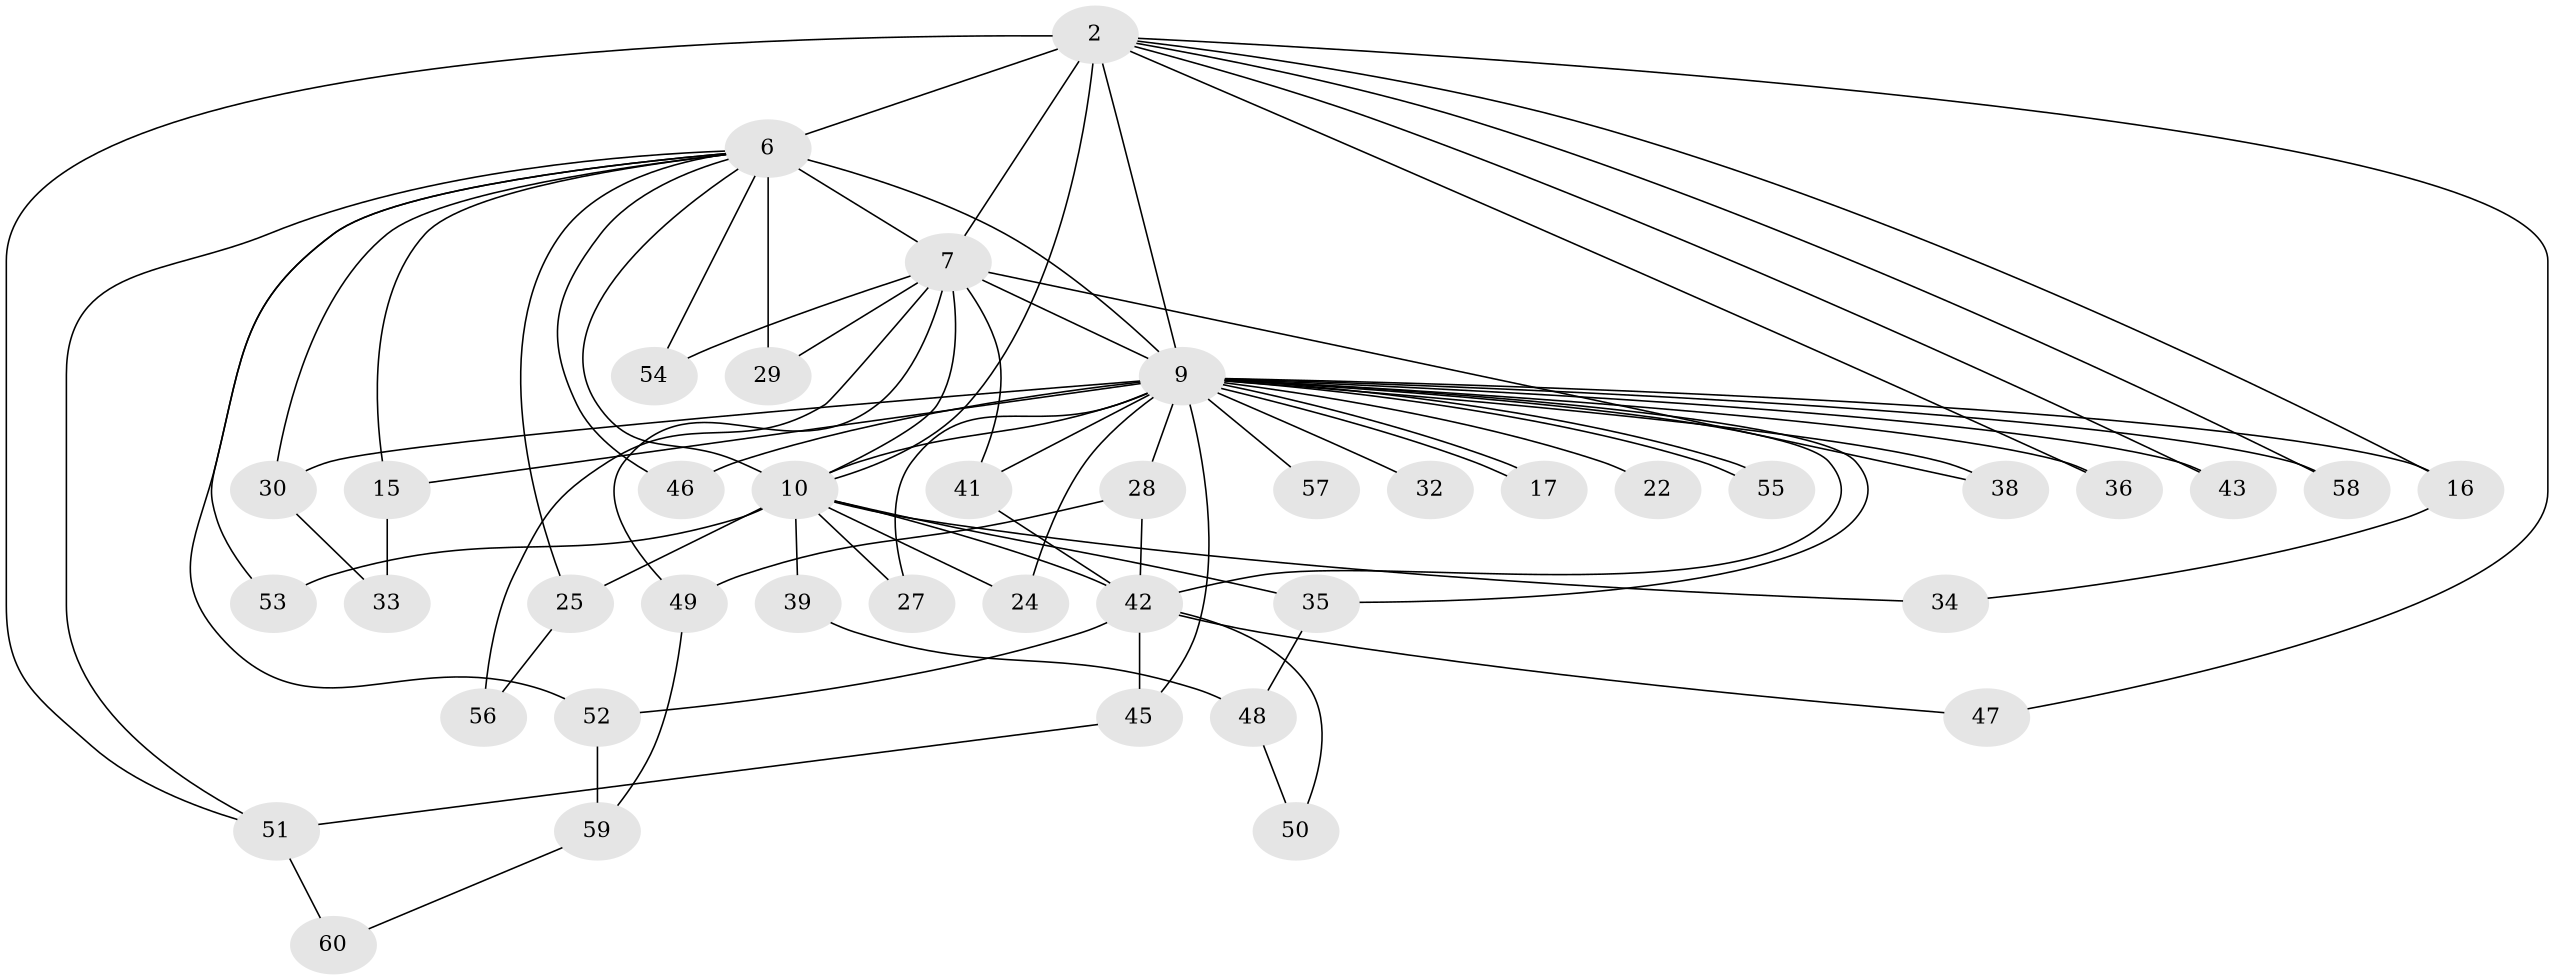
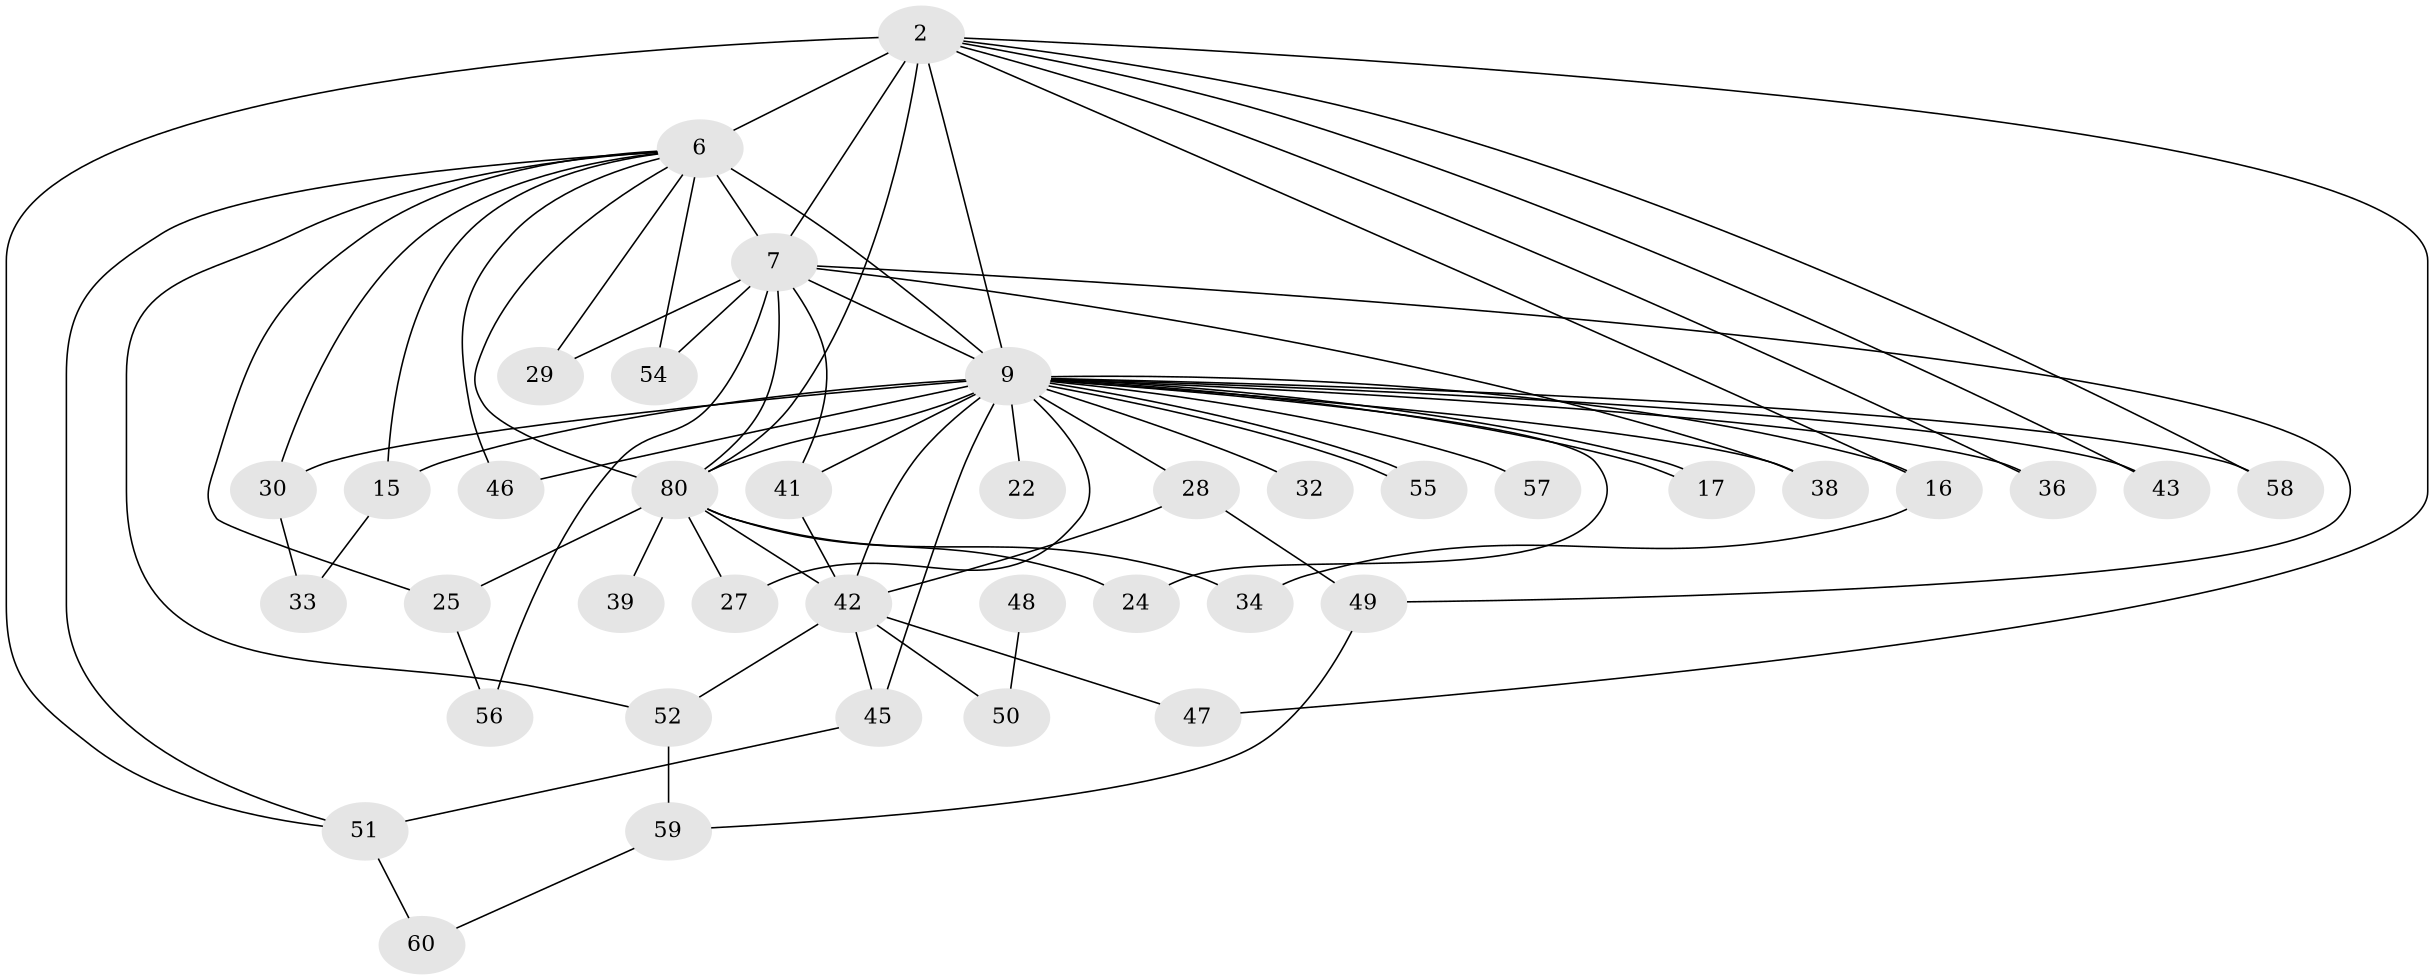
node "10": label "10" -> "80"
node "53": removed
node "35": removed
edge "39" -- "48": removed
